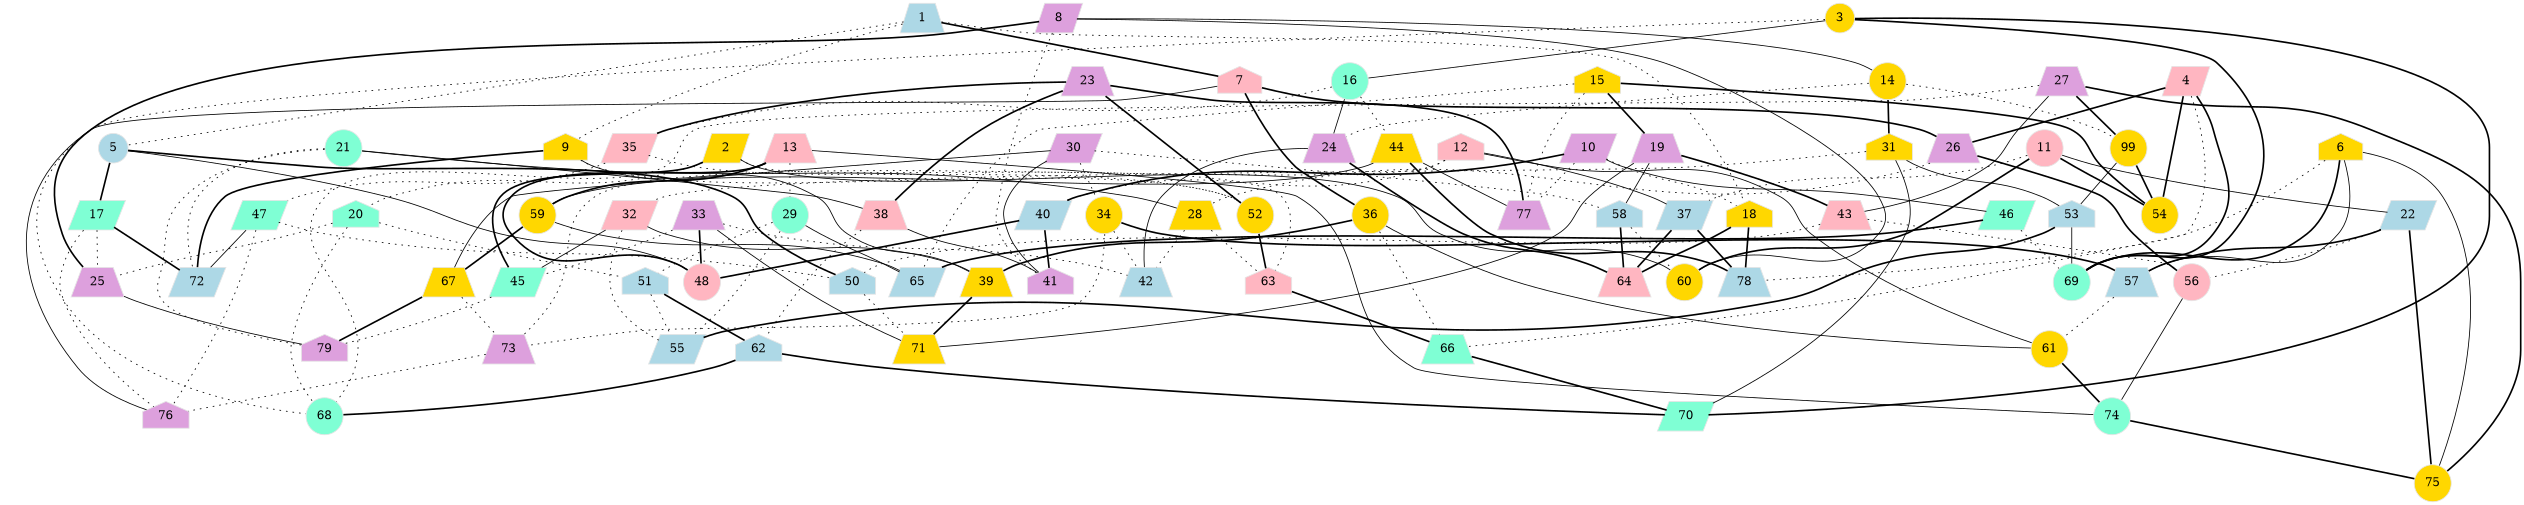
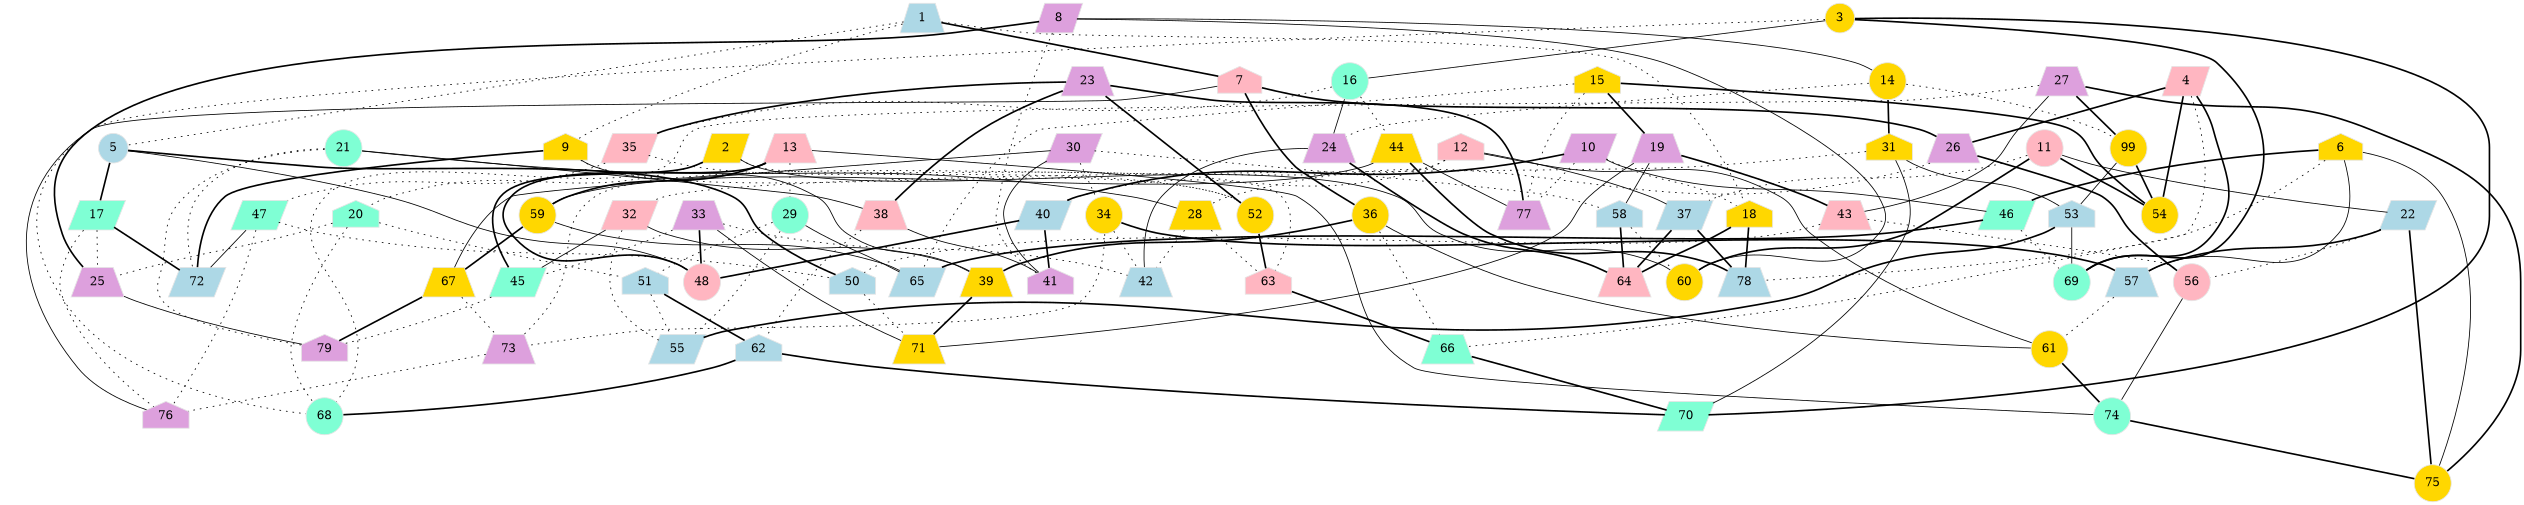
edge "6" -- "69": now "6" -- "46"
